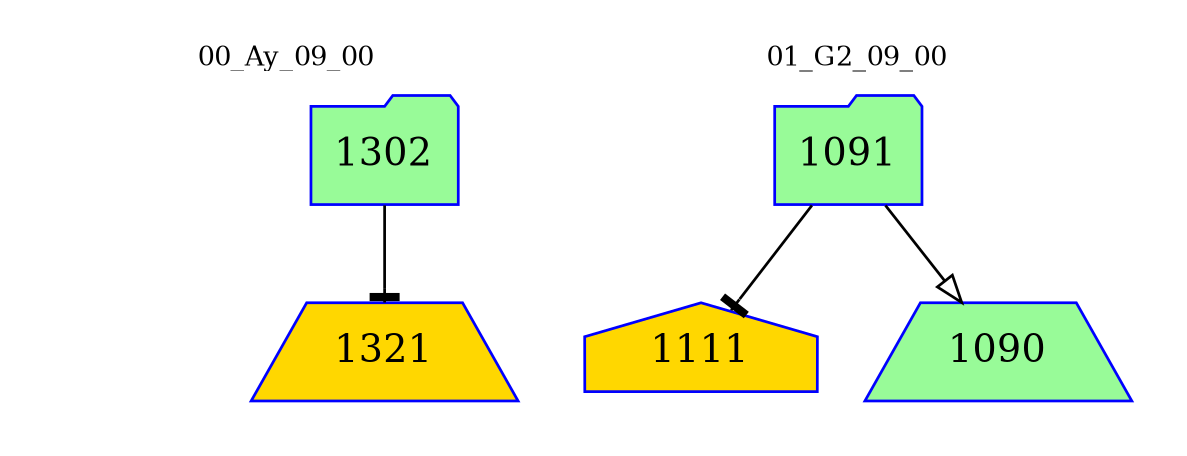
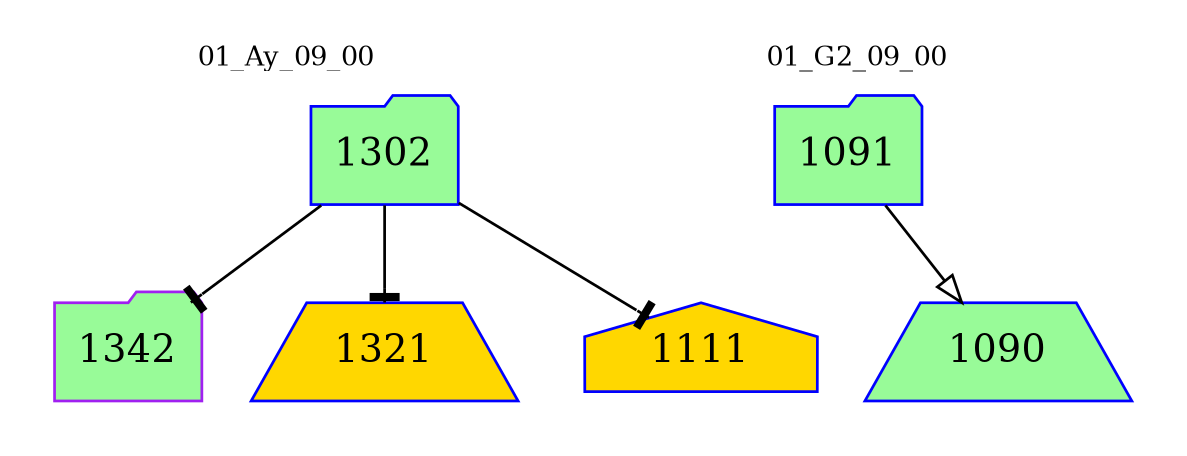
cluster "00_Ay_09_00": label "00_Ay_09_00" -> "01_Ay_09_00"
edge "1091" -> "1111": now "1302" -> "1111"
node "1342": added
